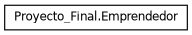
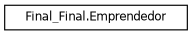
node "Proyecto_Final.Emprendedor": label "Proyecto_Final.Emprendedor" -> "Final_Final.Emprendedor"
